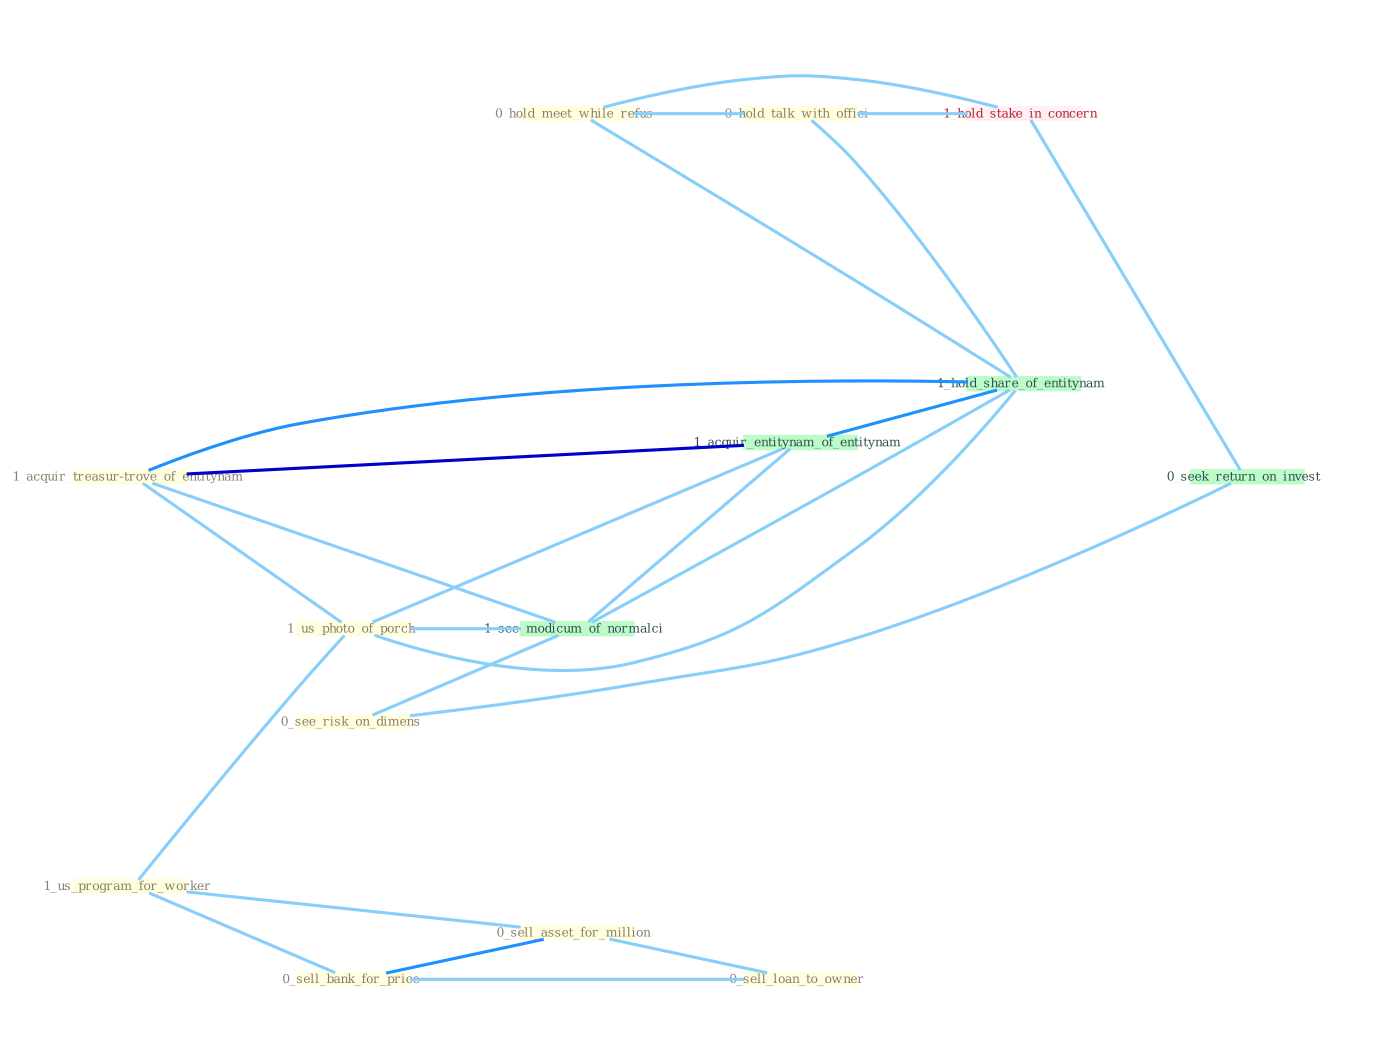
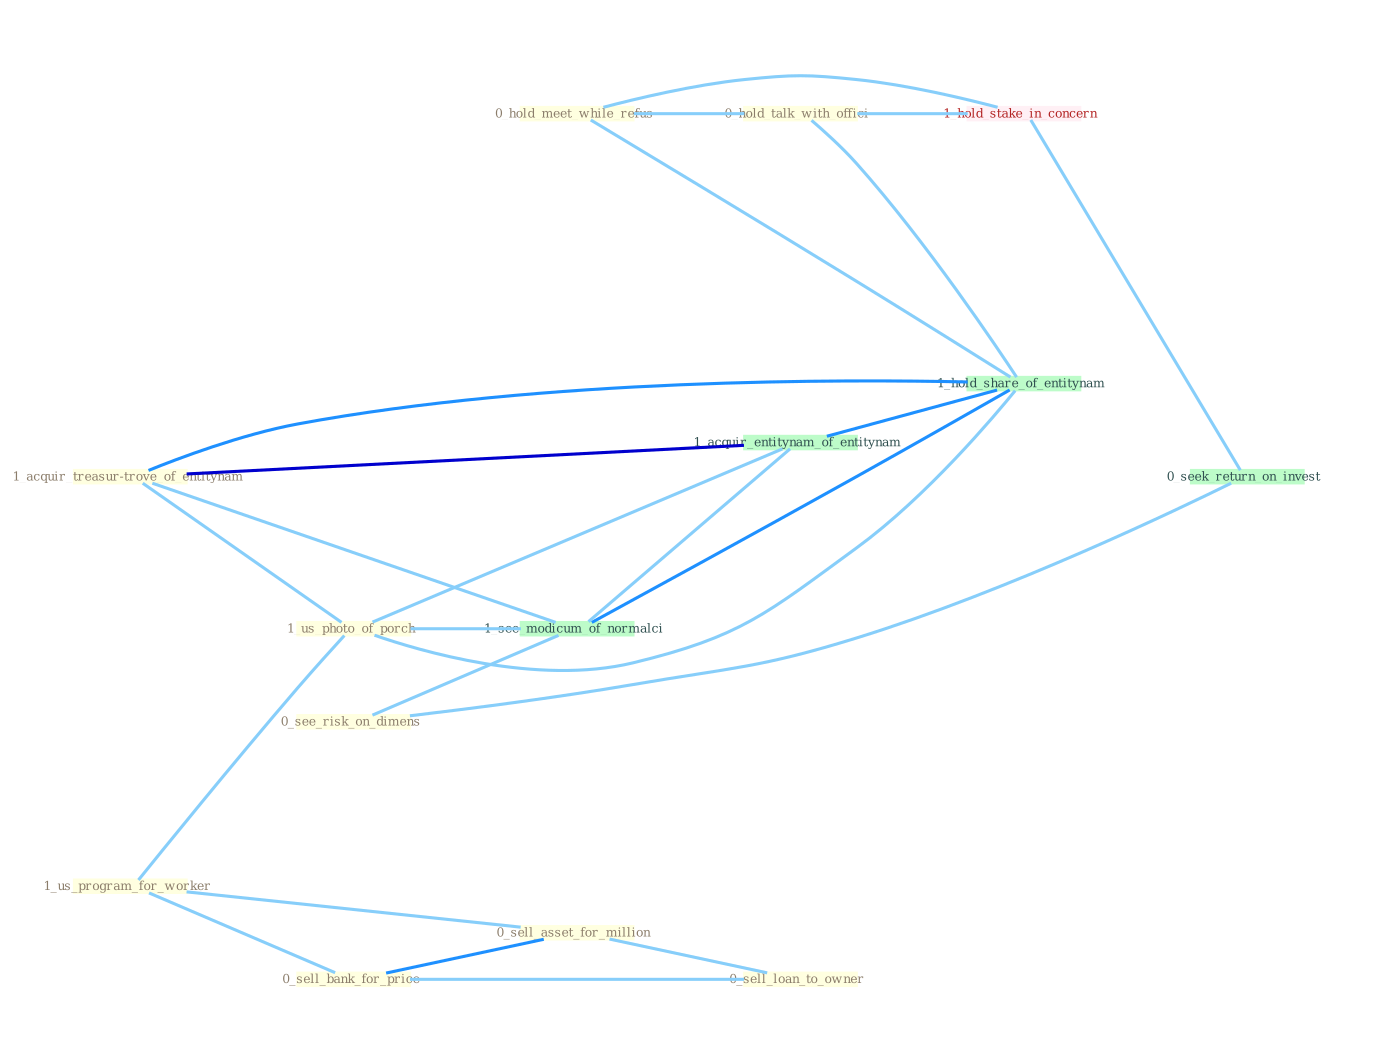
edge "1_hold_share_of_entitynam" -- "1_see_modicum_of_normalci": color #87cefa -> #1e90ff
